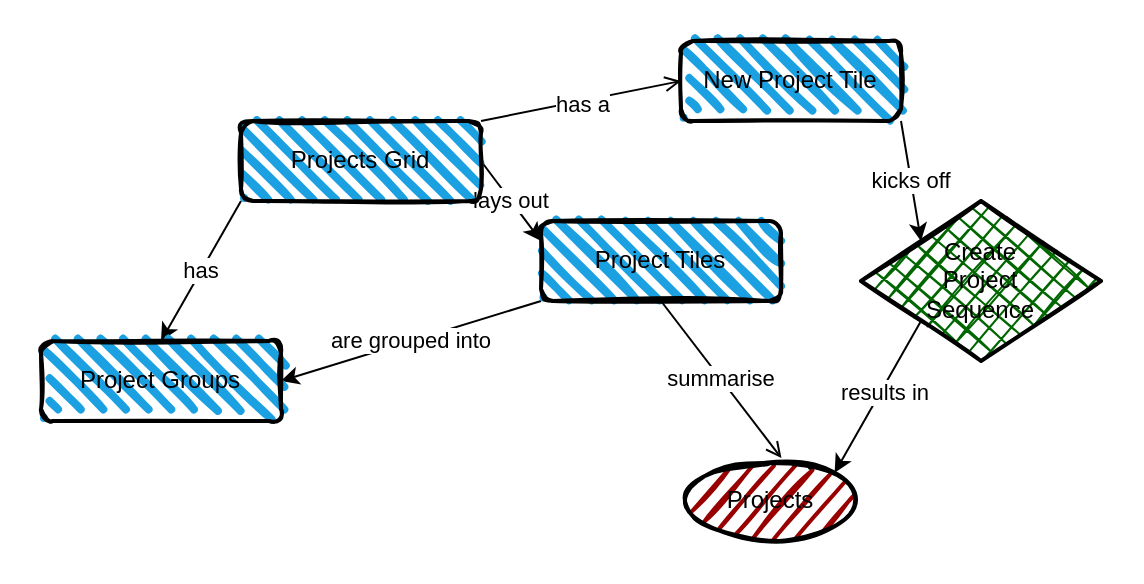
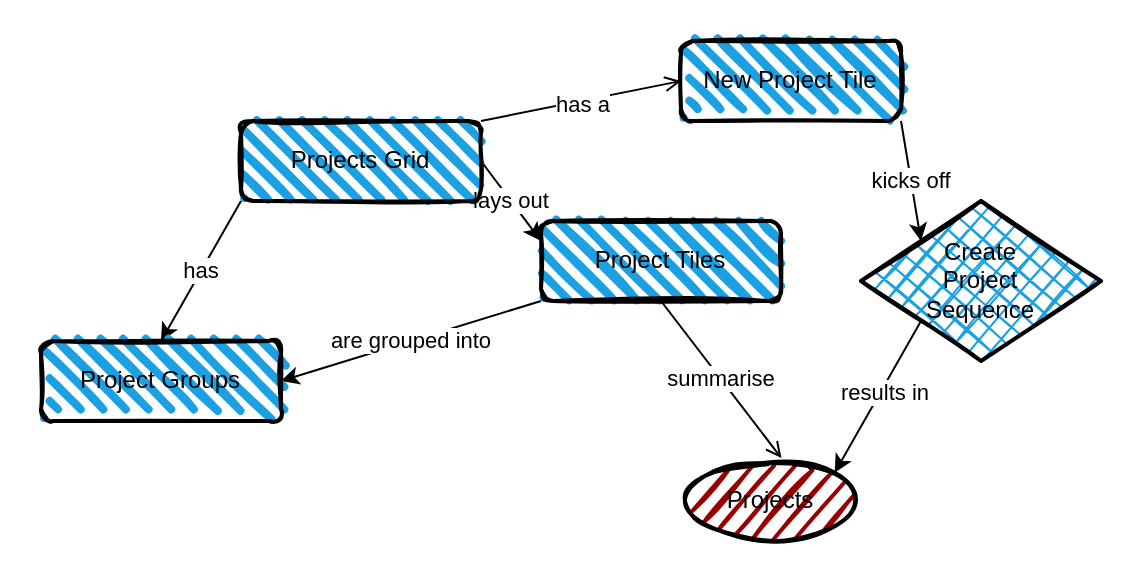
node "Create Project Sequence": fillcolor #006600 -> #1ba1e2
